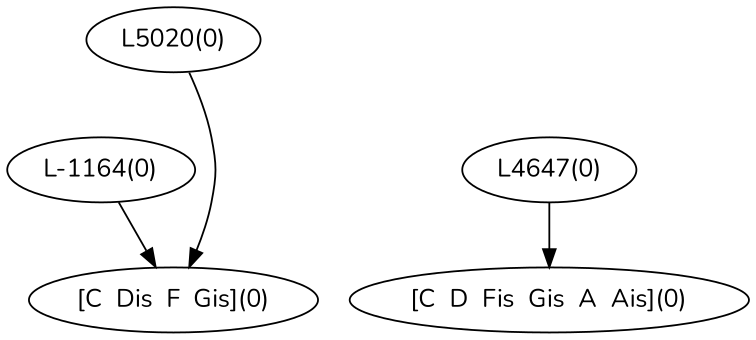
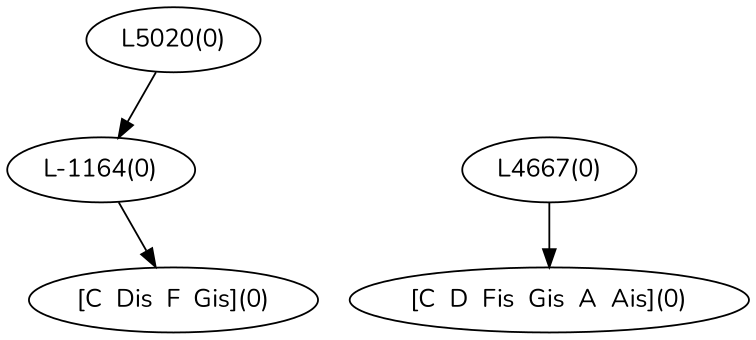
edge "L5020(0)" -> "[C  Dis  F  Gis](0)": now "L5020(0)" -> "L-1164(0)"
node "L4647(0)": label "L4647(0)" -> "L4667(0)"
